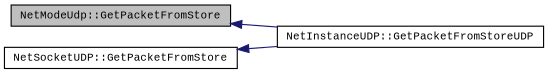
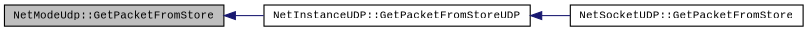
edge "NetInstanceUDP::GetPacketFromStoreUDP" -> "NetSocketUDP::GetPacketFromStore": reversed
